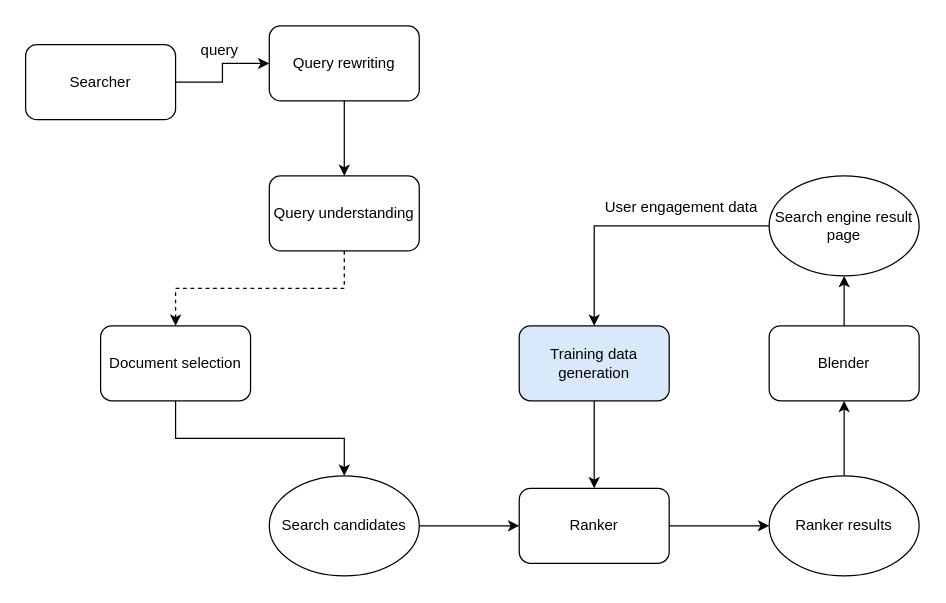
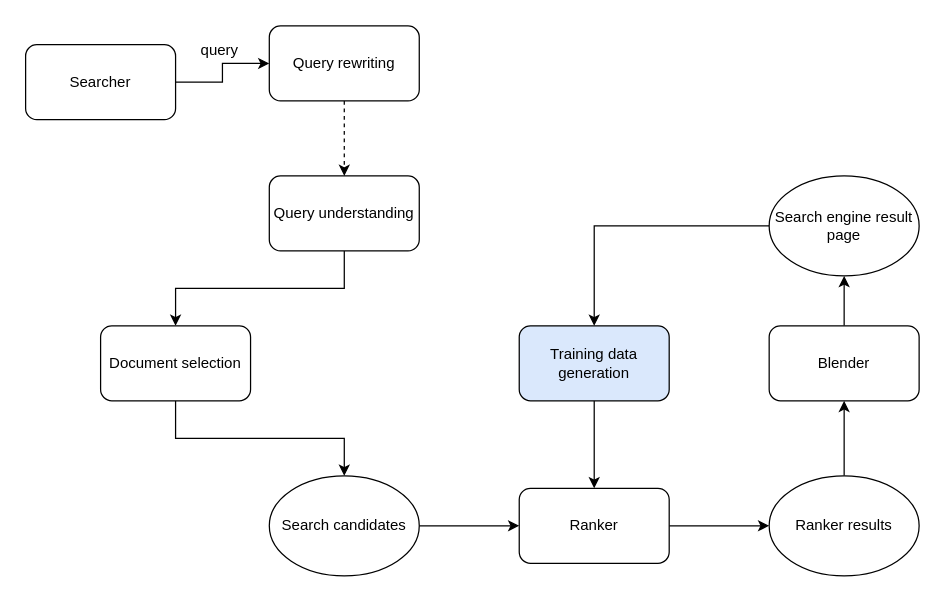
edge "Query rewriting" -> "Query understanding": style solid -> dashed
node "User engagement data": removed
edge "Query understanding" -> "Document selection": style dashed -> solid
